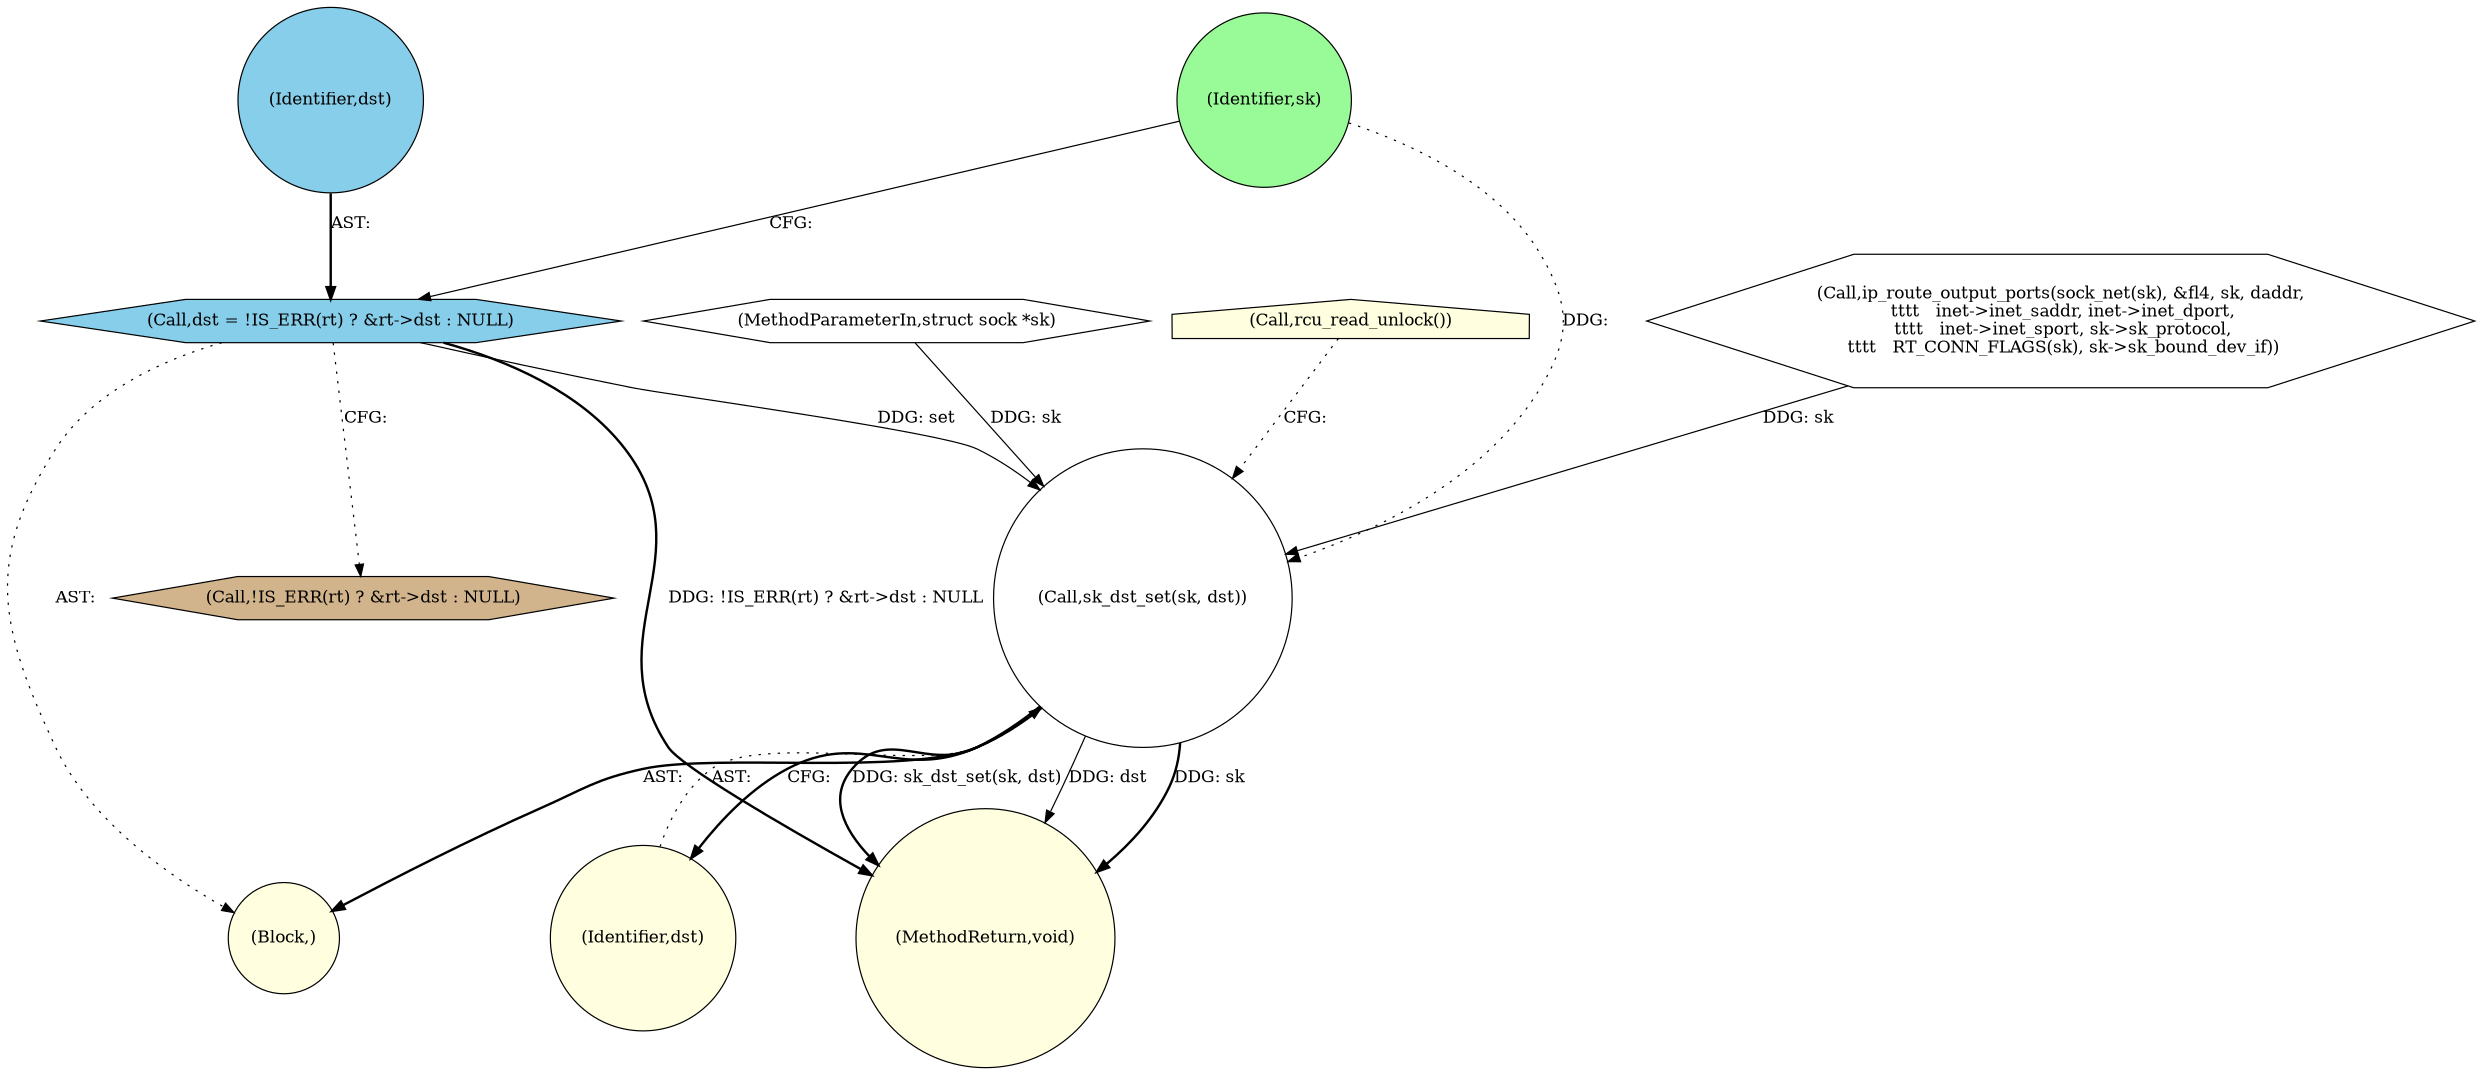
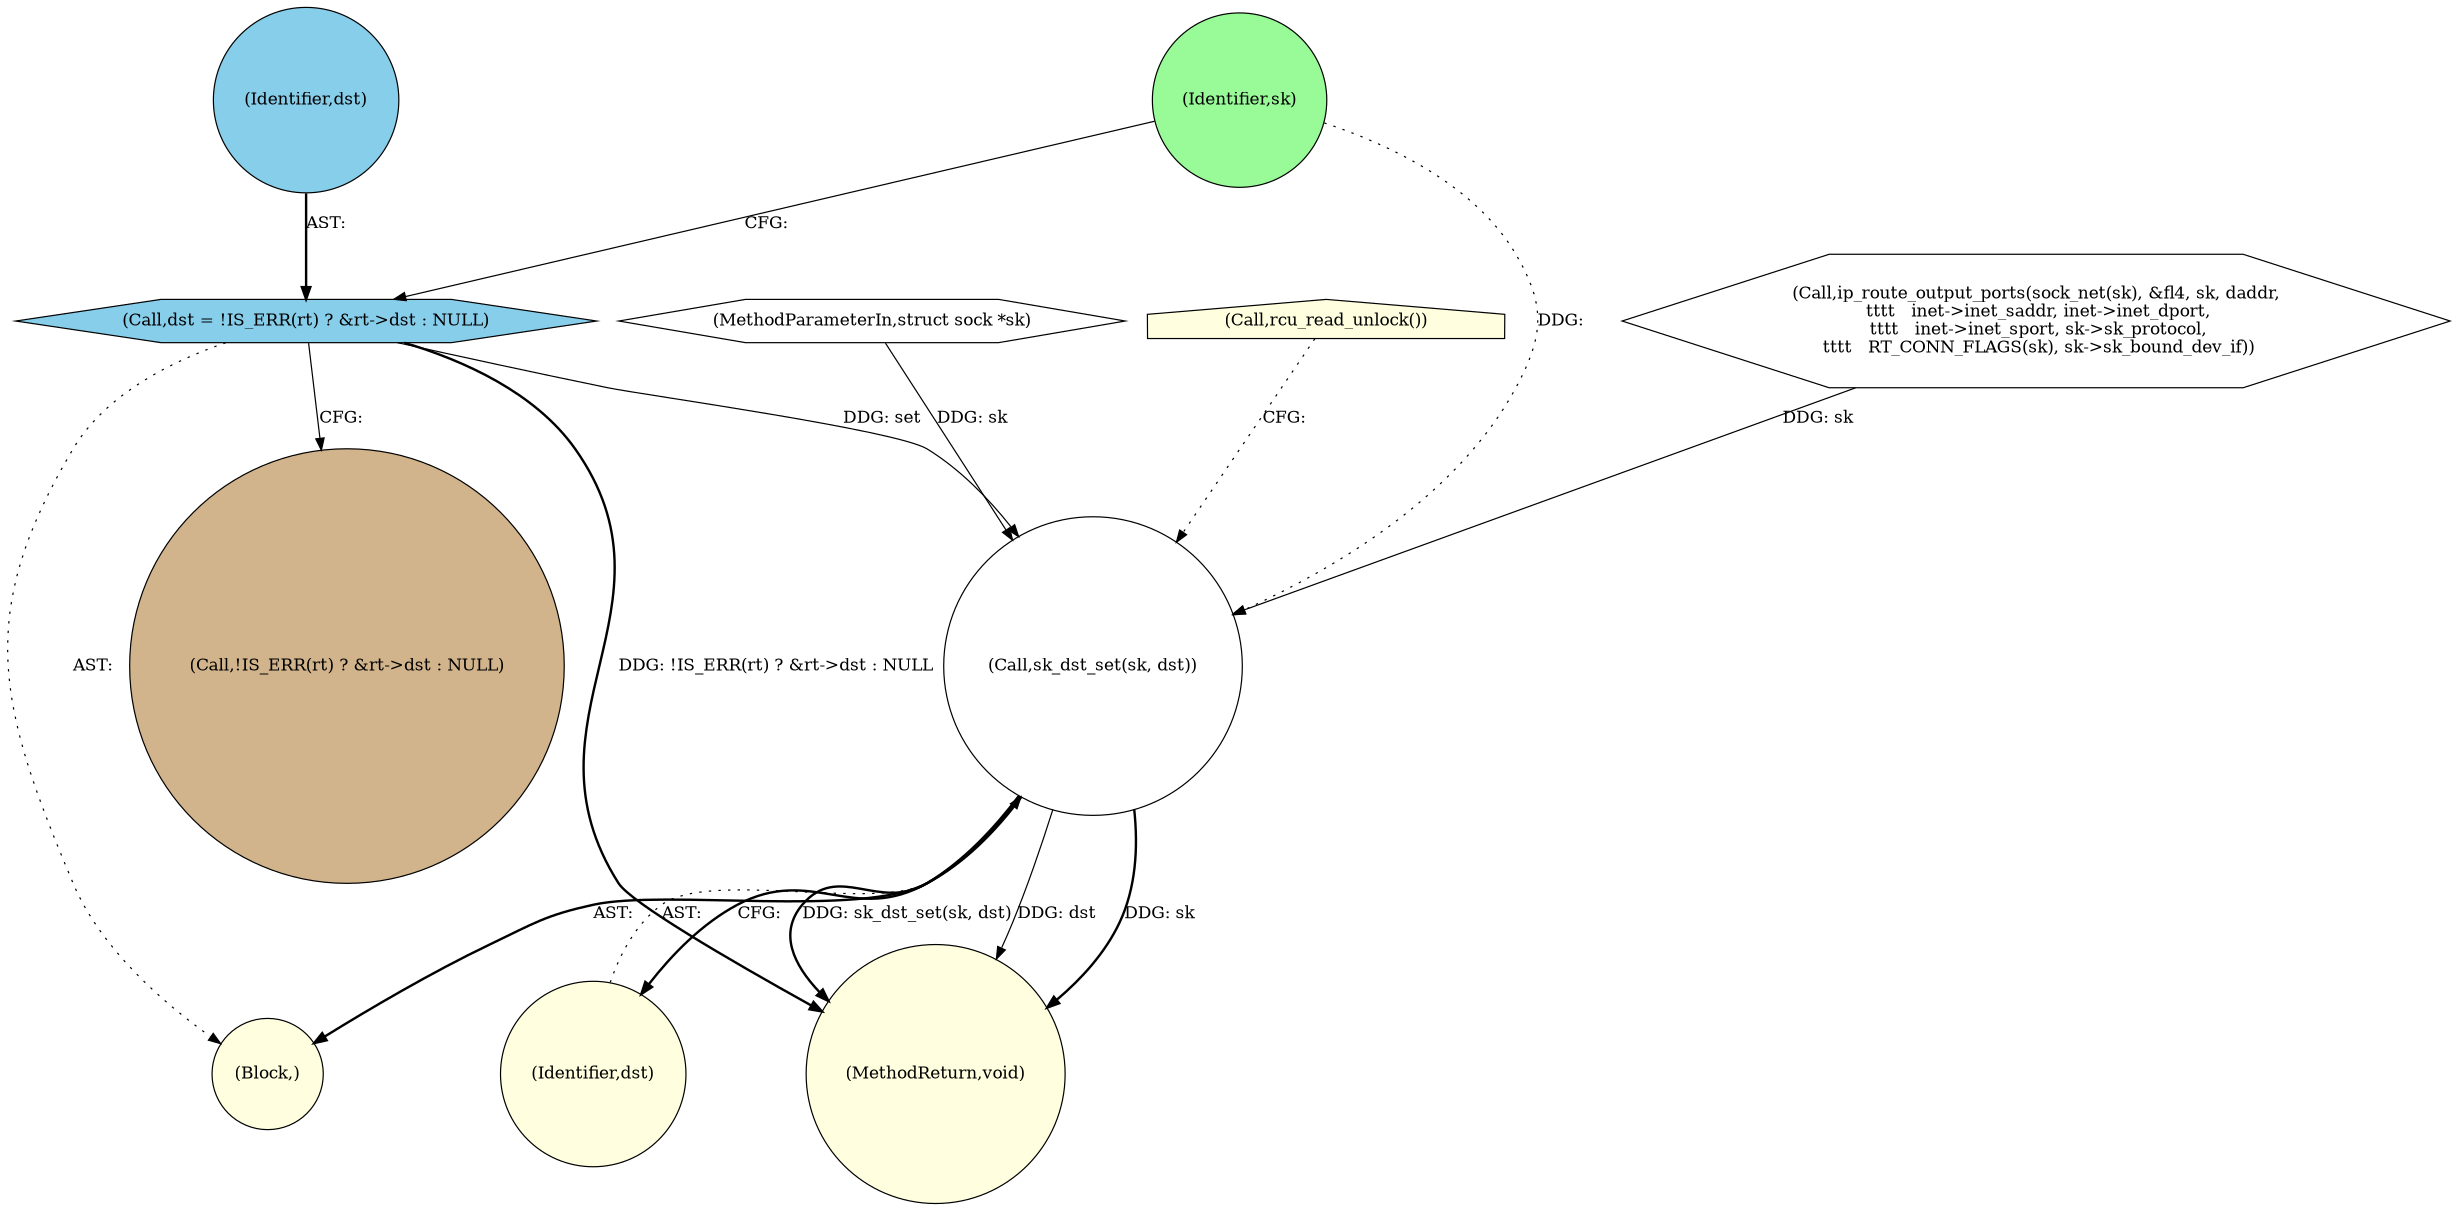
edge "(Call,dst = !IS_ERR(rt) ? &rt->dst : NULL)" -> "(Call,!IS_ERR(rt) ? &rt->dst : NULL)": style dotted -> solid
node "(Call,!IS_ERR(rt) ? &rt->dst : NULL)": shape hexagon -> circle
